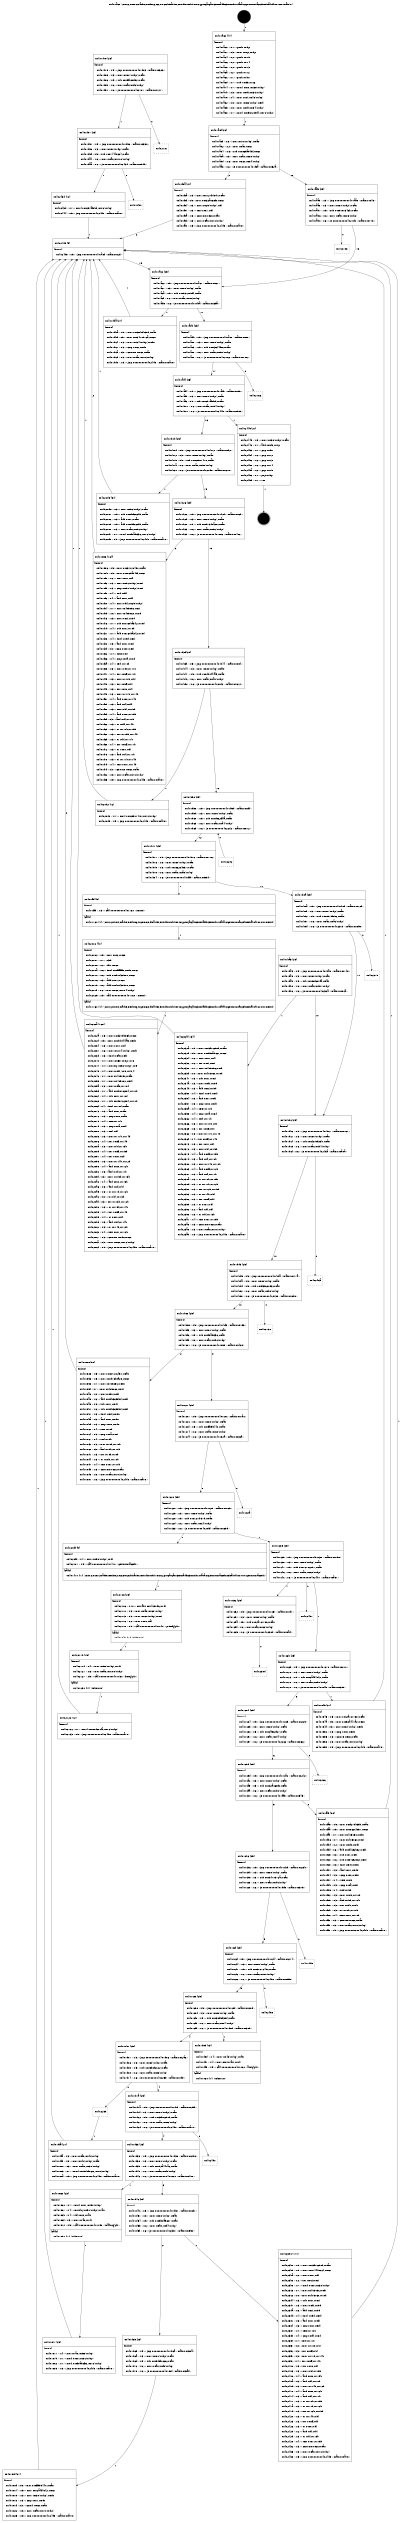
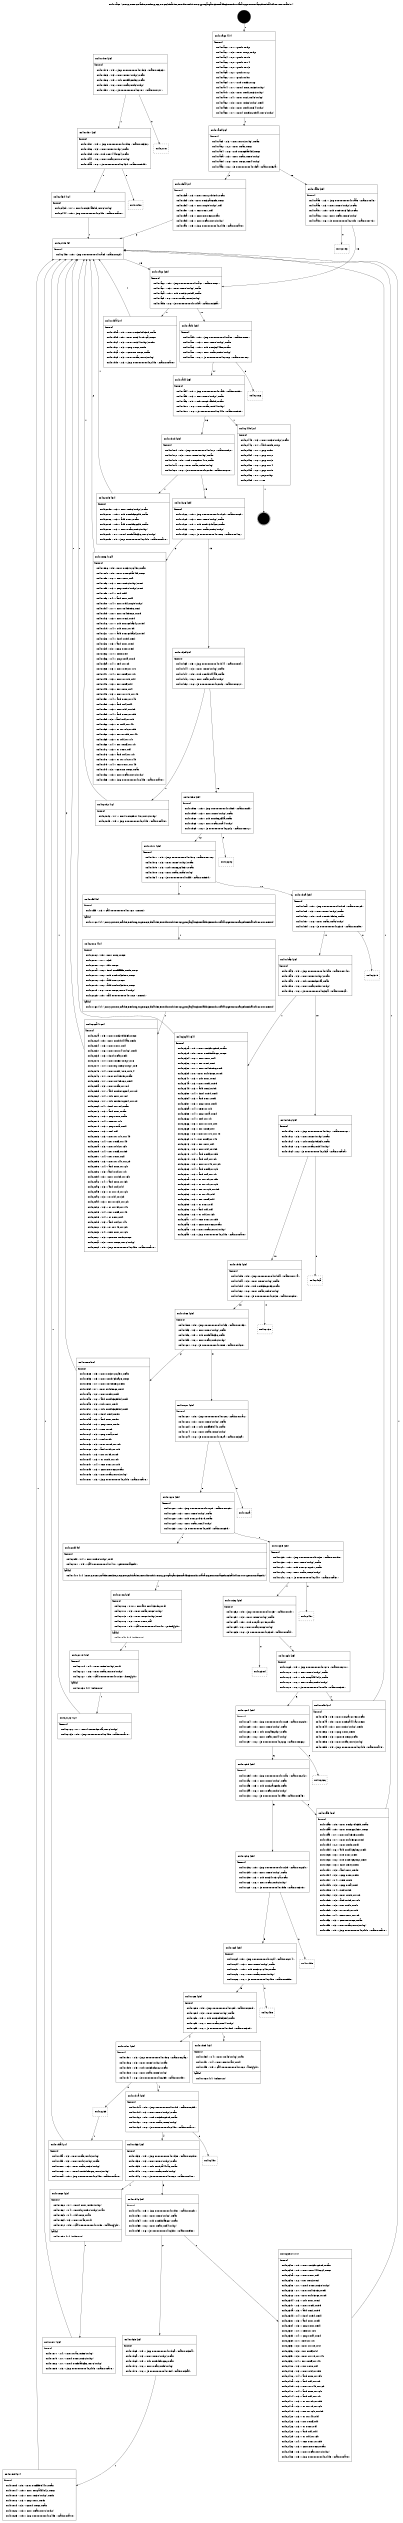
edge "0x4022d2" -> "0x401b58 [25]": reversed
edge "0x401b8a [25]" -> "0x401bbc [25]": now "0x401b8a [25]" -> "0x401ba3 [25]"
edge "0x401c39 [25]" -> "0x401c6b [25]": now "0x401c52 [25]" -> "0x401c6b [25]"
